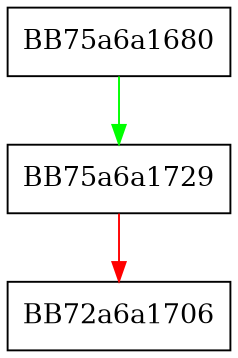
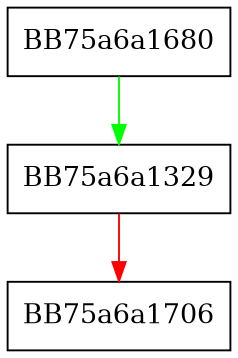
node "BB75a6a1729": label "BB75a6a1729" -> "BB75a6a1329"
node "BB72a6a1706": label "BB72a6a1706" -> "BB75a6a1706"
